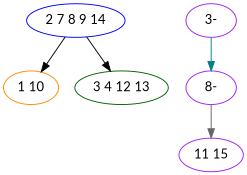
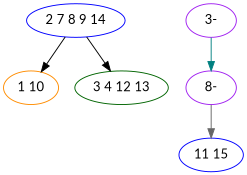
node "11 15": color purple -> blue
